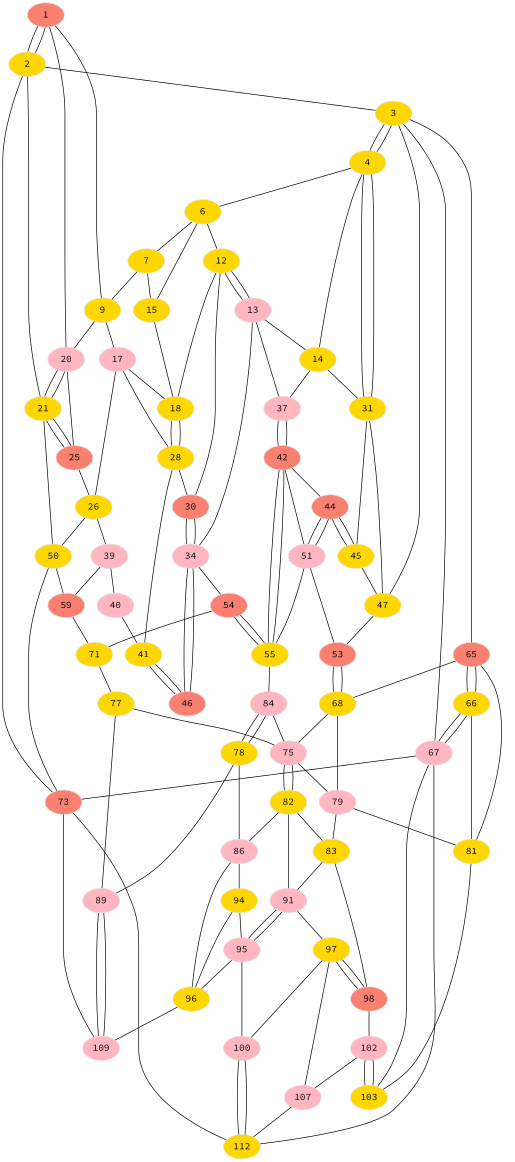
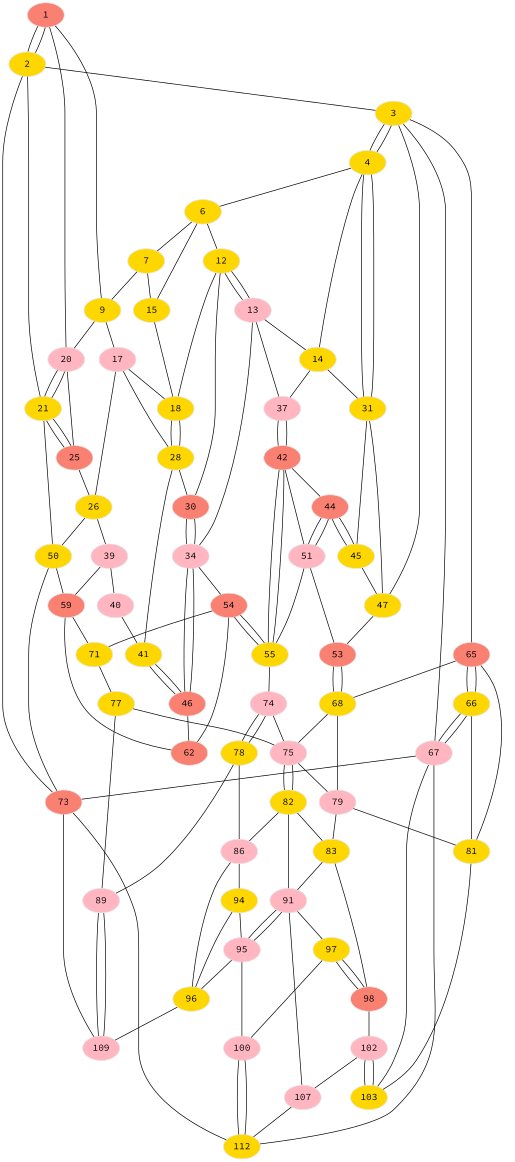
node "84": label "84" -> "74"
node "62": added
edge "97" -- "107": now "91" -- "107"
